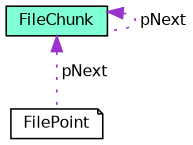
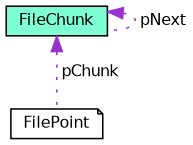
edge "FilePoint" -> "FileChunk": label " pNext" -> " pChunk"
